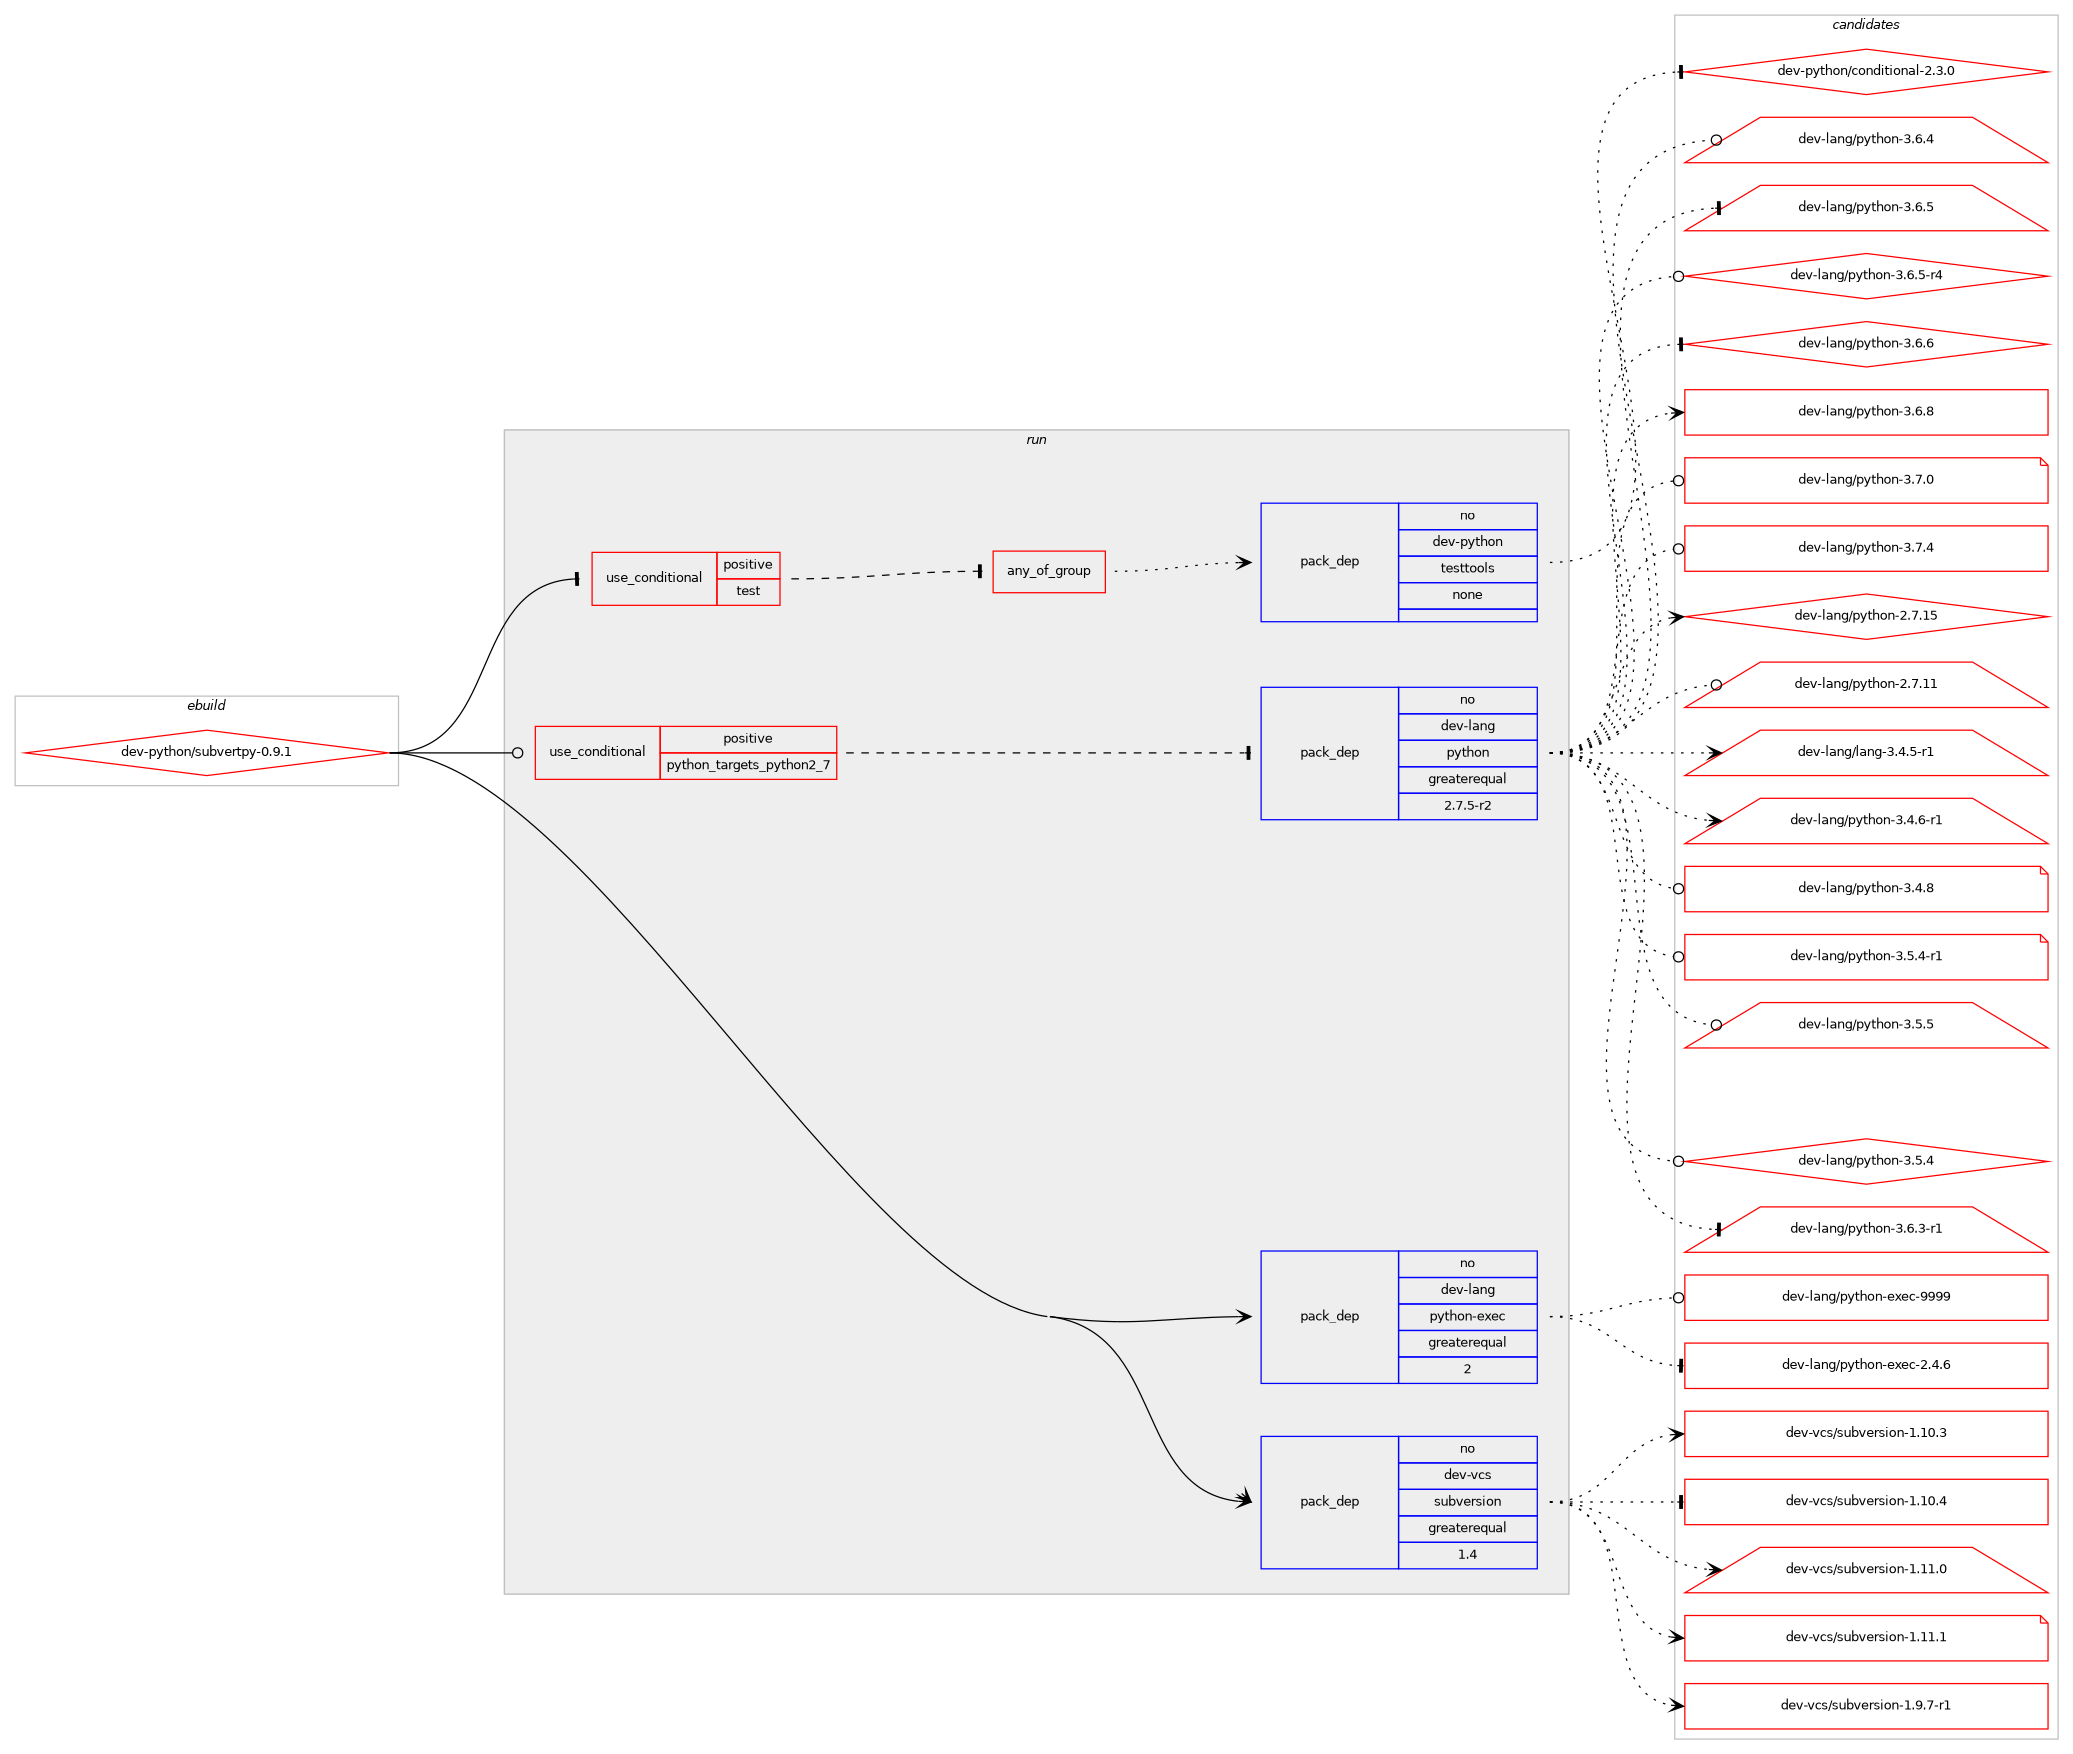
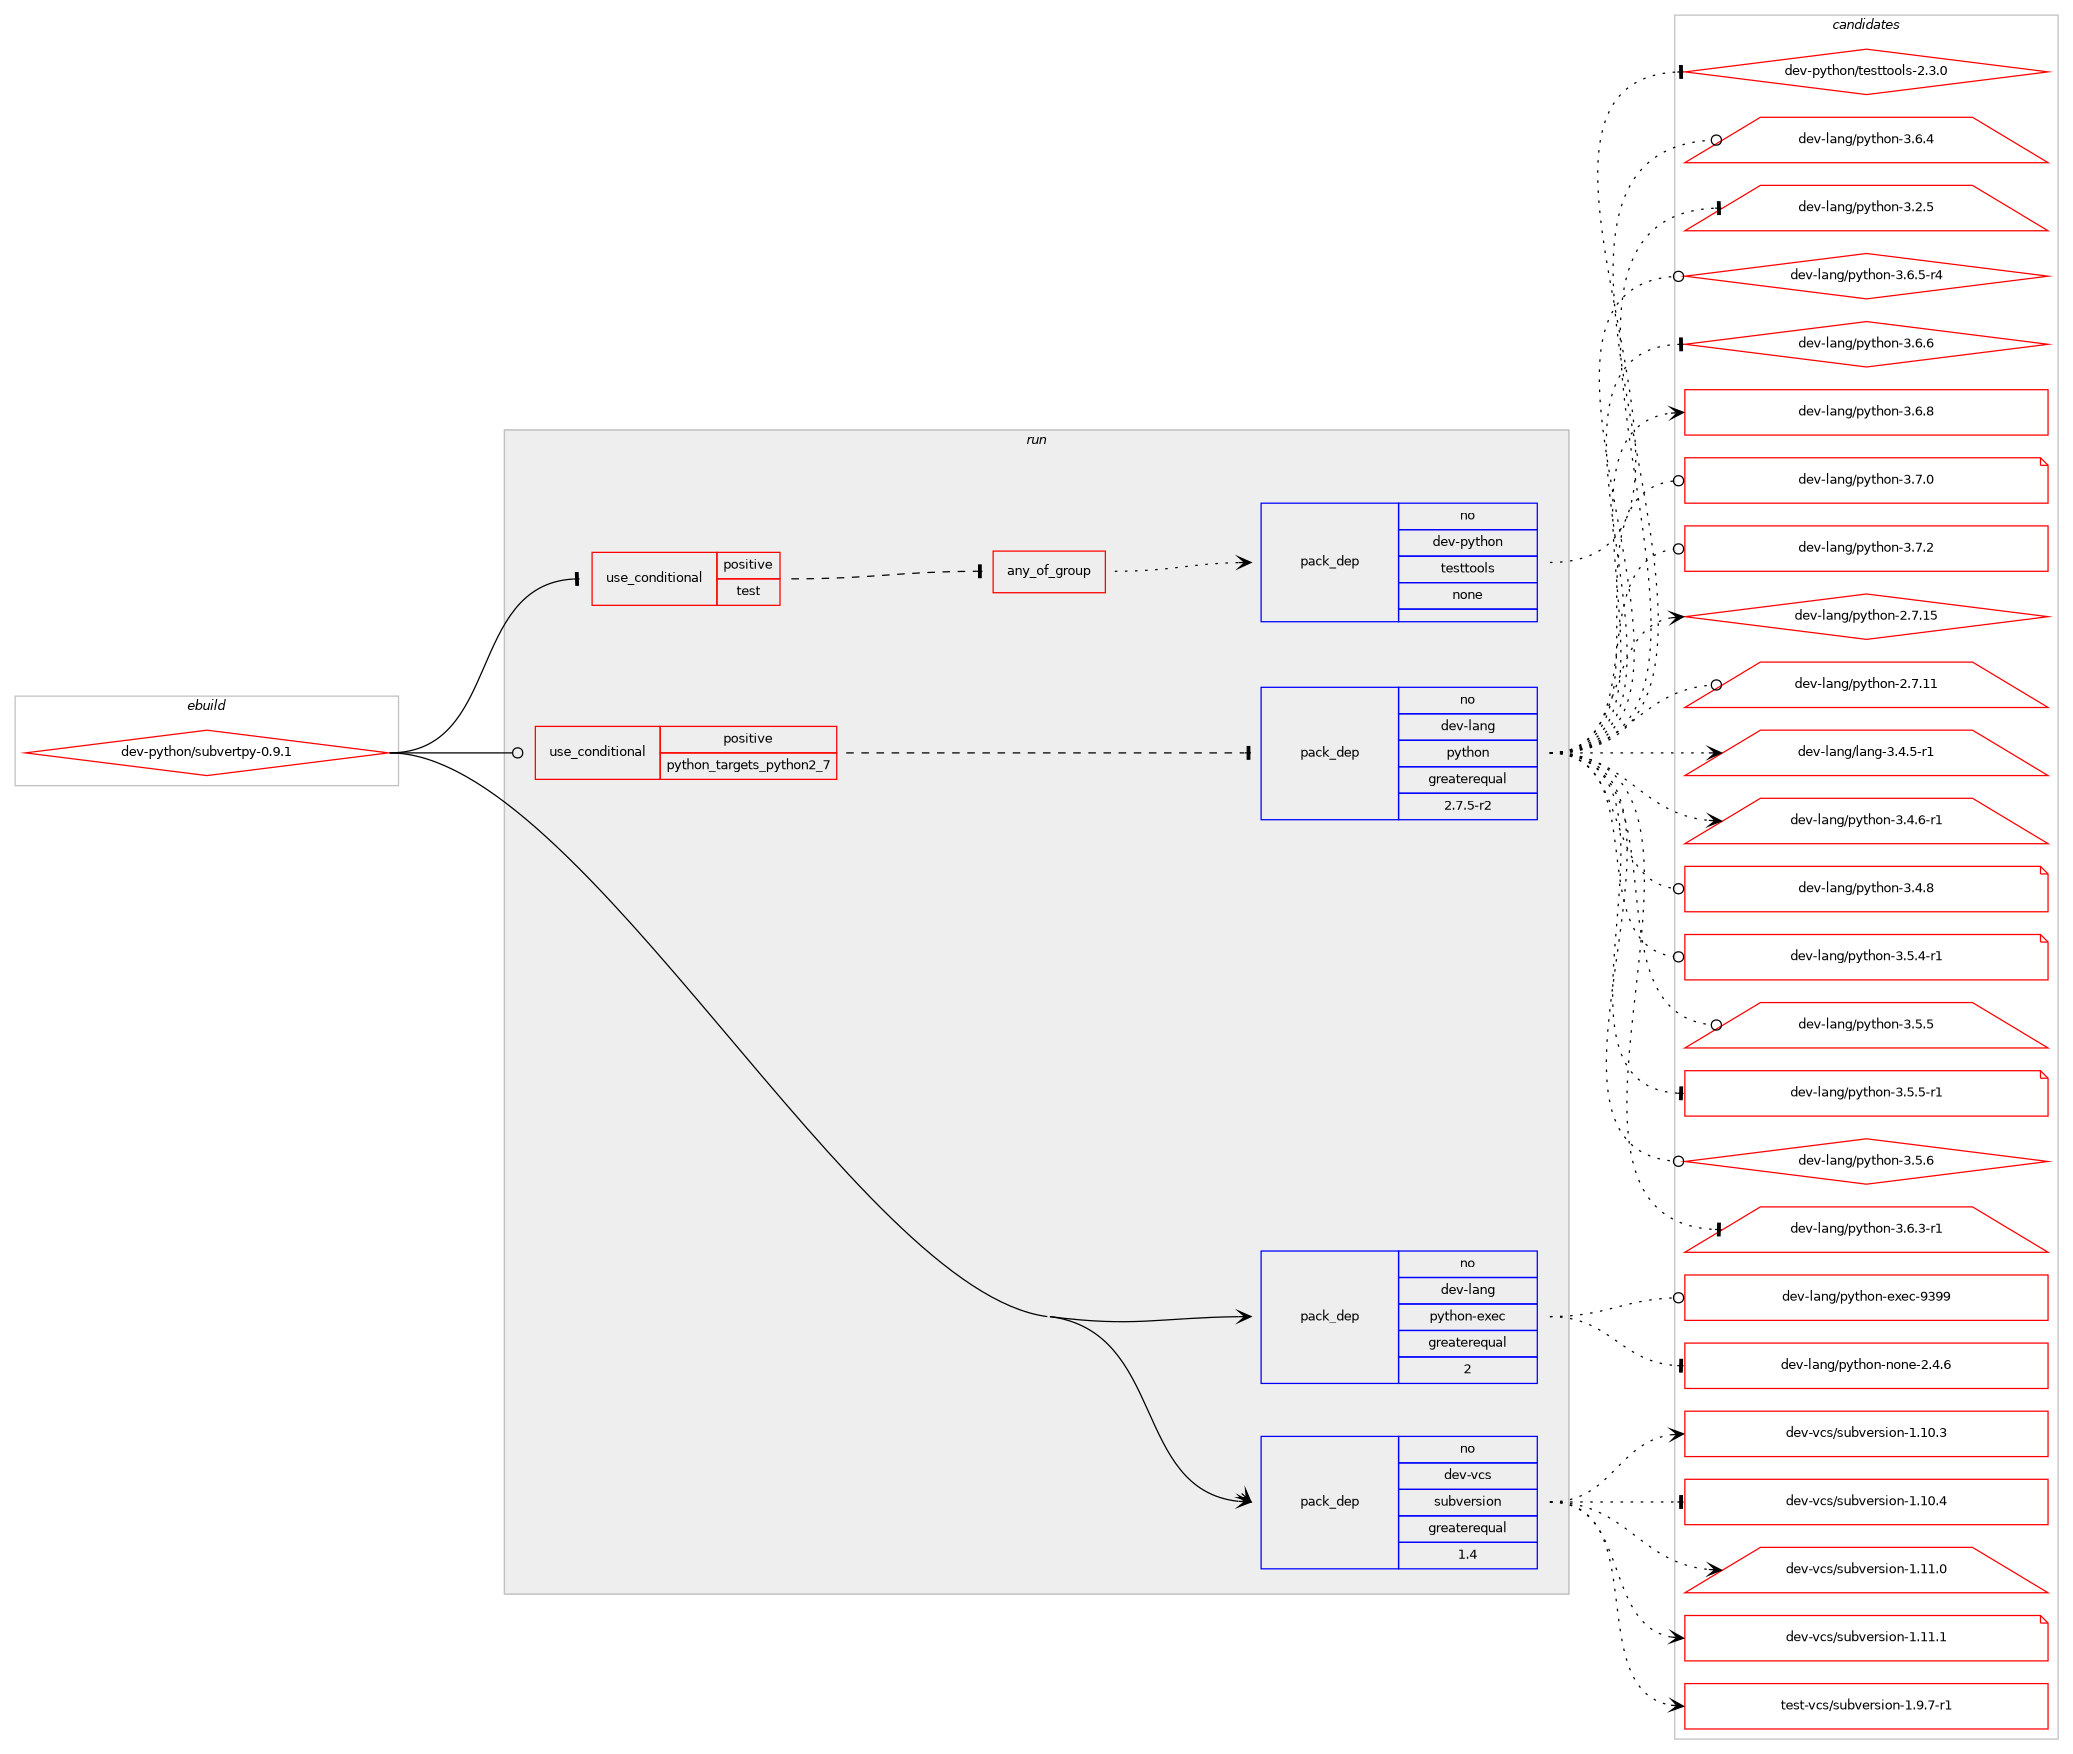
node "dev-python/conditional-2.3.0": label "dev-python/conditional-2.3.0" -> "dev-python/testtools-2.3.0"
node "dev-lang/python-3.6.5": label "dev-lang/python-3.6.5" -> "dev-lang/python-3.2.5"
node "dev-lang/python-3.7.4": label "dev-lang/python-3.7.4" -> "dev-lang/python-3.7.2"
node "dev-lang/python-3.5.5-r1": added
node "dev-lang/python-3.5.4": label "dev-lang/python-3.5.4" -> "dev-lang/python-3.5.6"
node "dev-lang/python-exec-9999": label "dev-lang/python-exec-9999" -> "dev-lang/python-exec-9399"
node "dev-lang/python-exec-2.4.6": label "dev-lang/python-exec-2.4.6" -> "dev-lang/python-none-2.4.6"
node "dev-vcs/subversion-1.9.7-r1": label "dev-vcs/subversion-1.9.7-r1" -> "test-vcs/subversion-1.9.7-r1"
